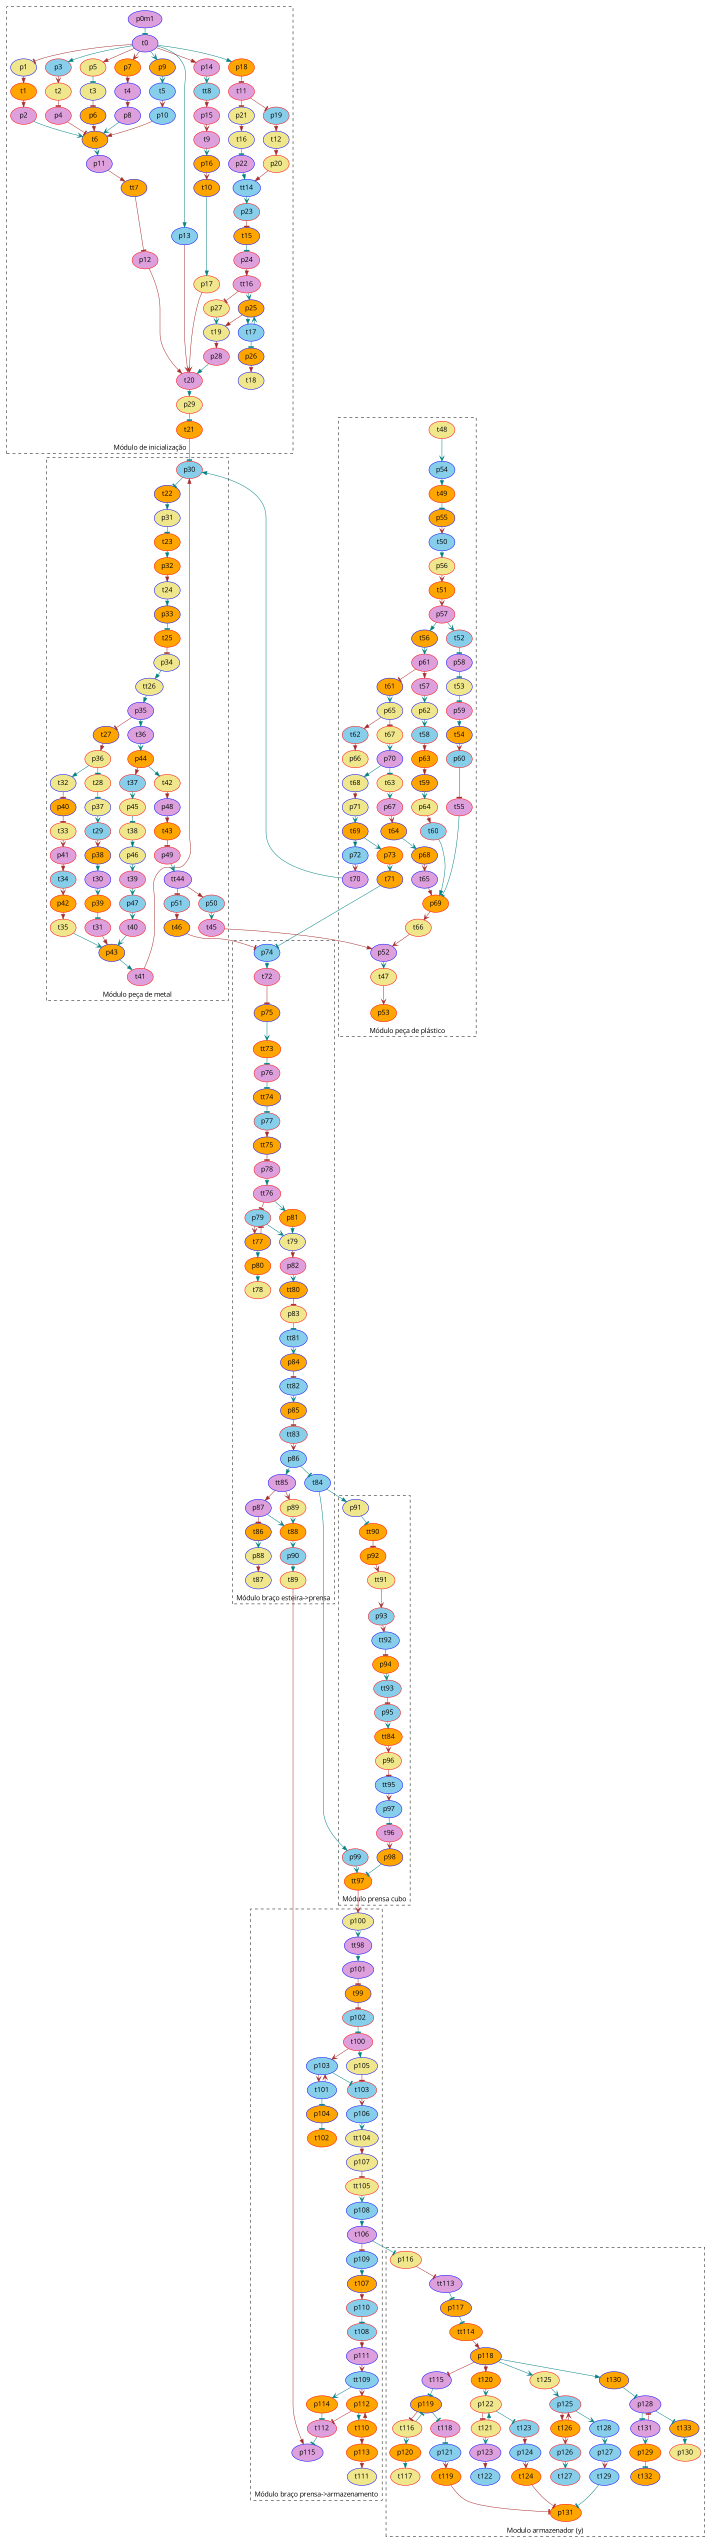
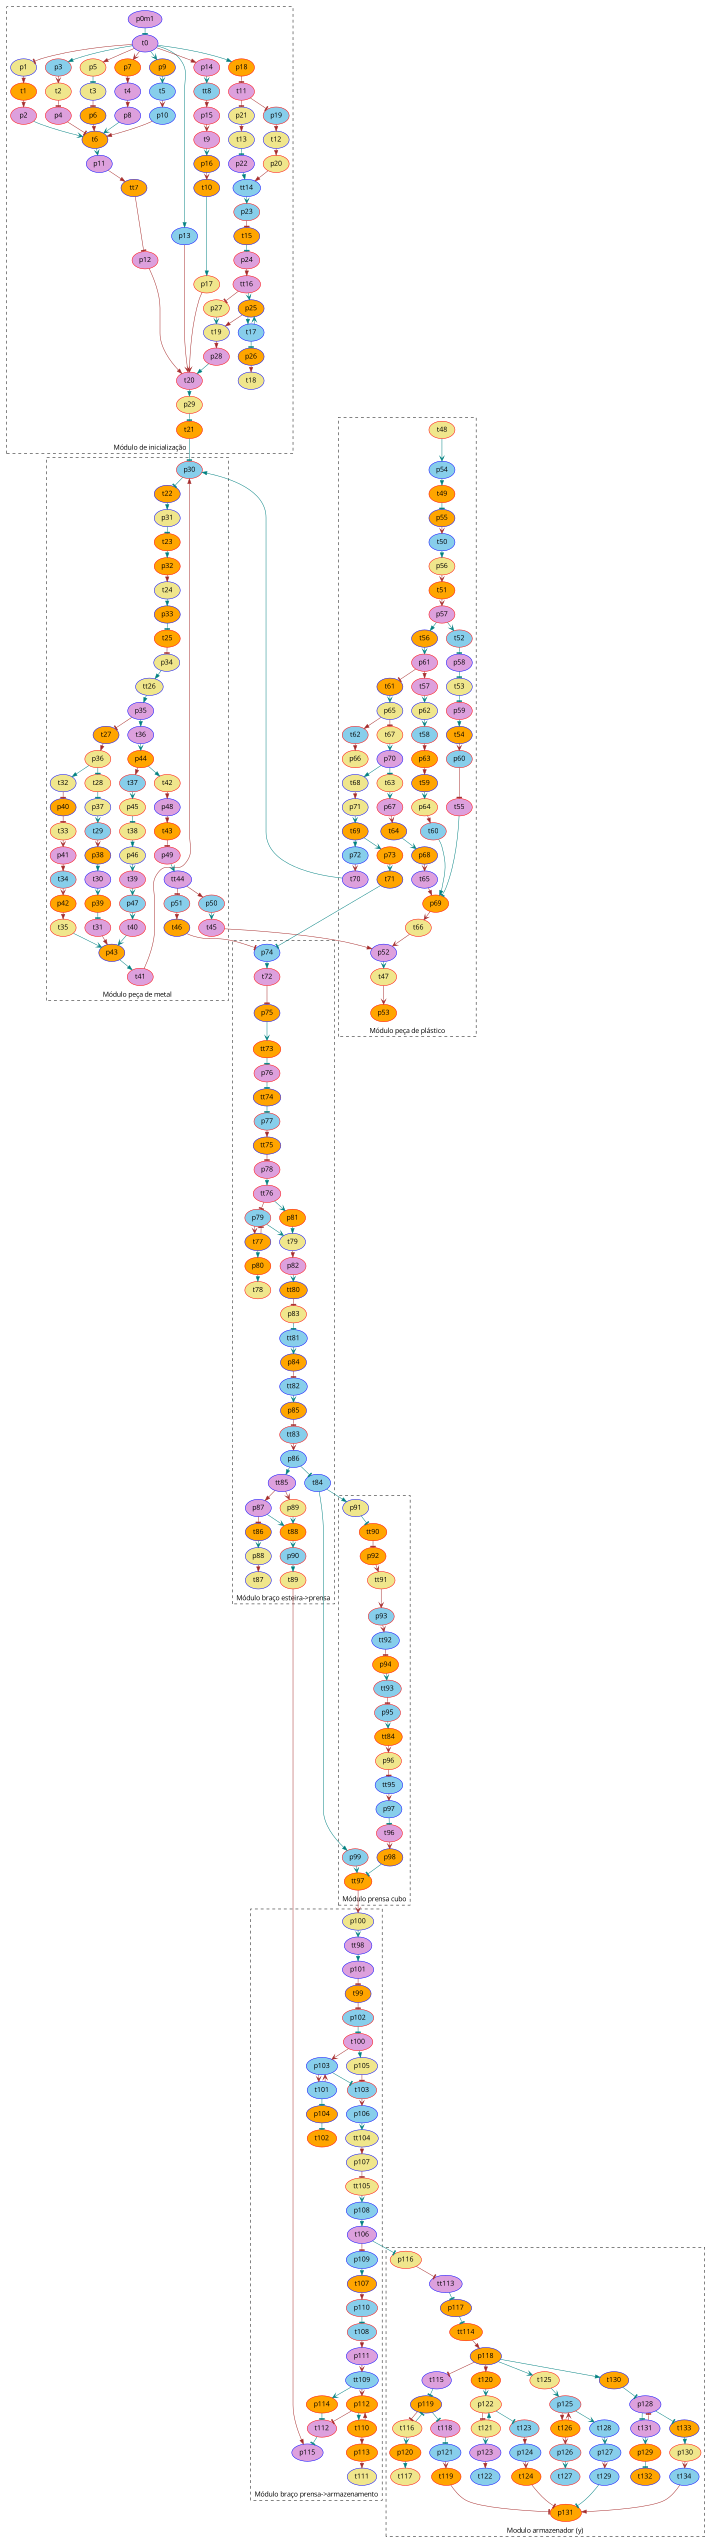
node "t16": label "t16" -> "t13"
node "t134": added
